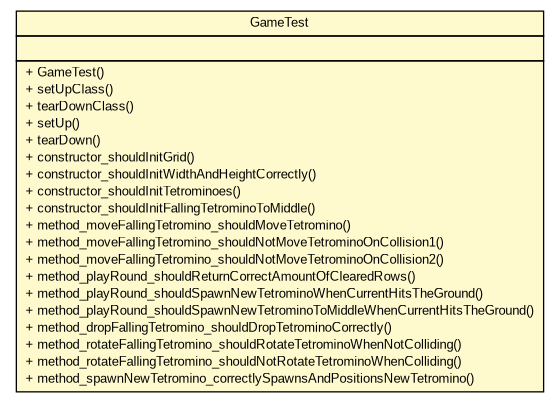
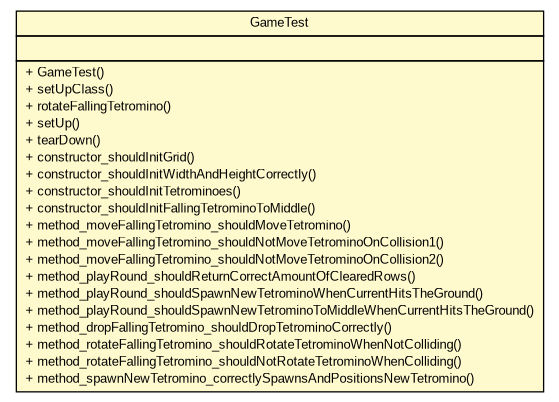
node "GameTest": text "+ tearDownClass()" -> "+ rotateFallingTetromino()"
